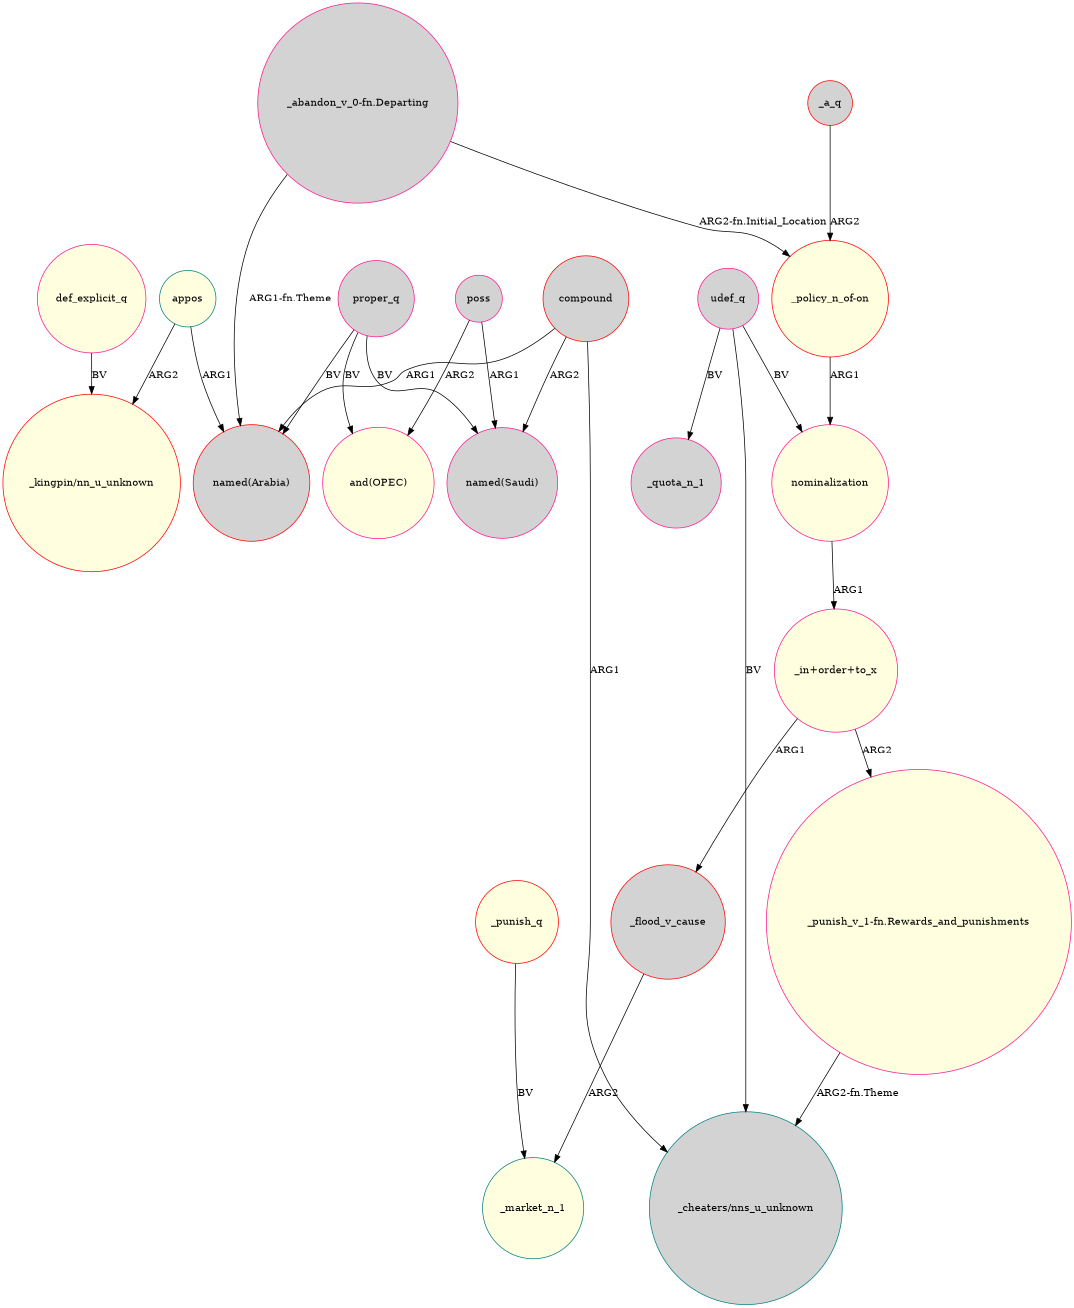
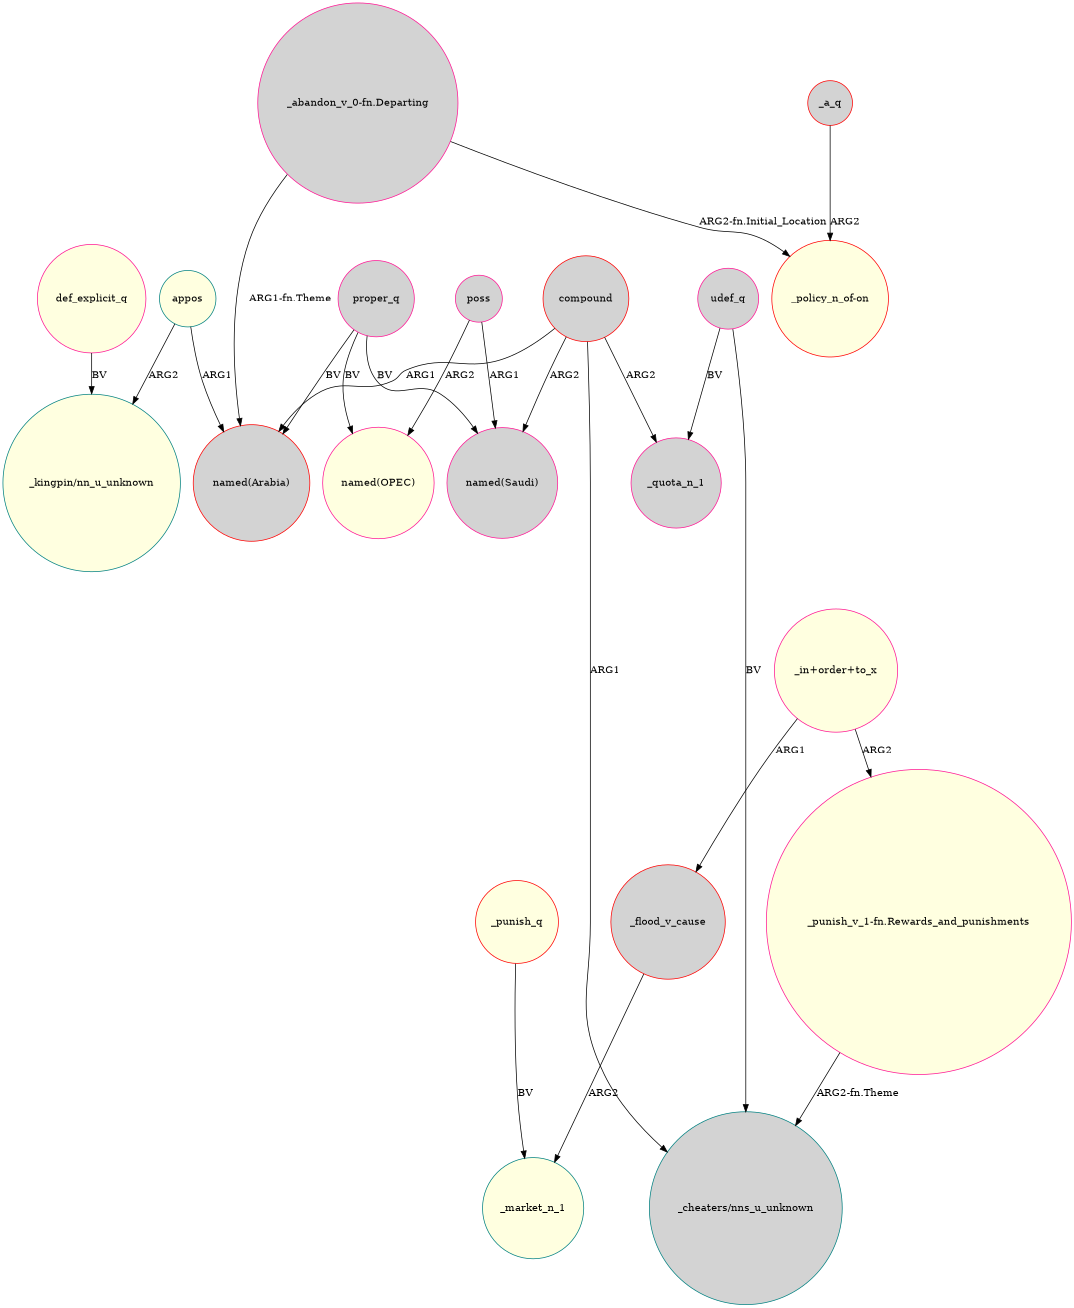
edge "compound" -> "_quota_n_1": added, label "ARG2"
node "_kingpin/nn_u_unknown": color red -> teal
node "and(OPEC)": label "and(OPEC)" -> "named(OPEC)"
node "nominalization": removed
